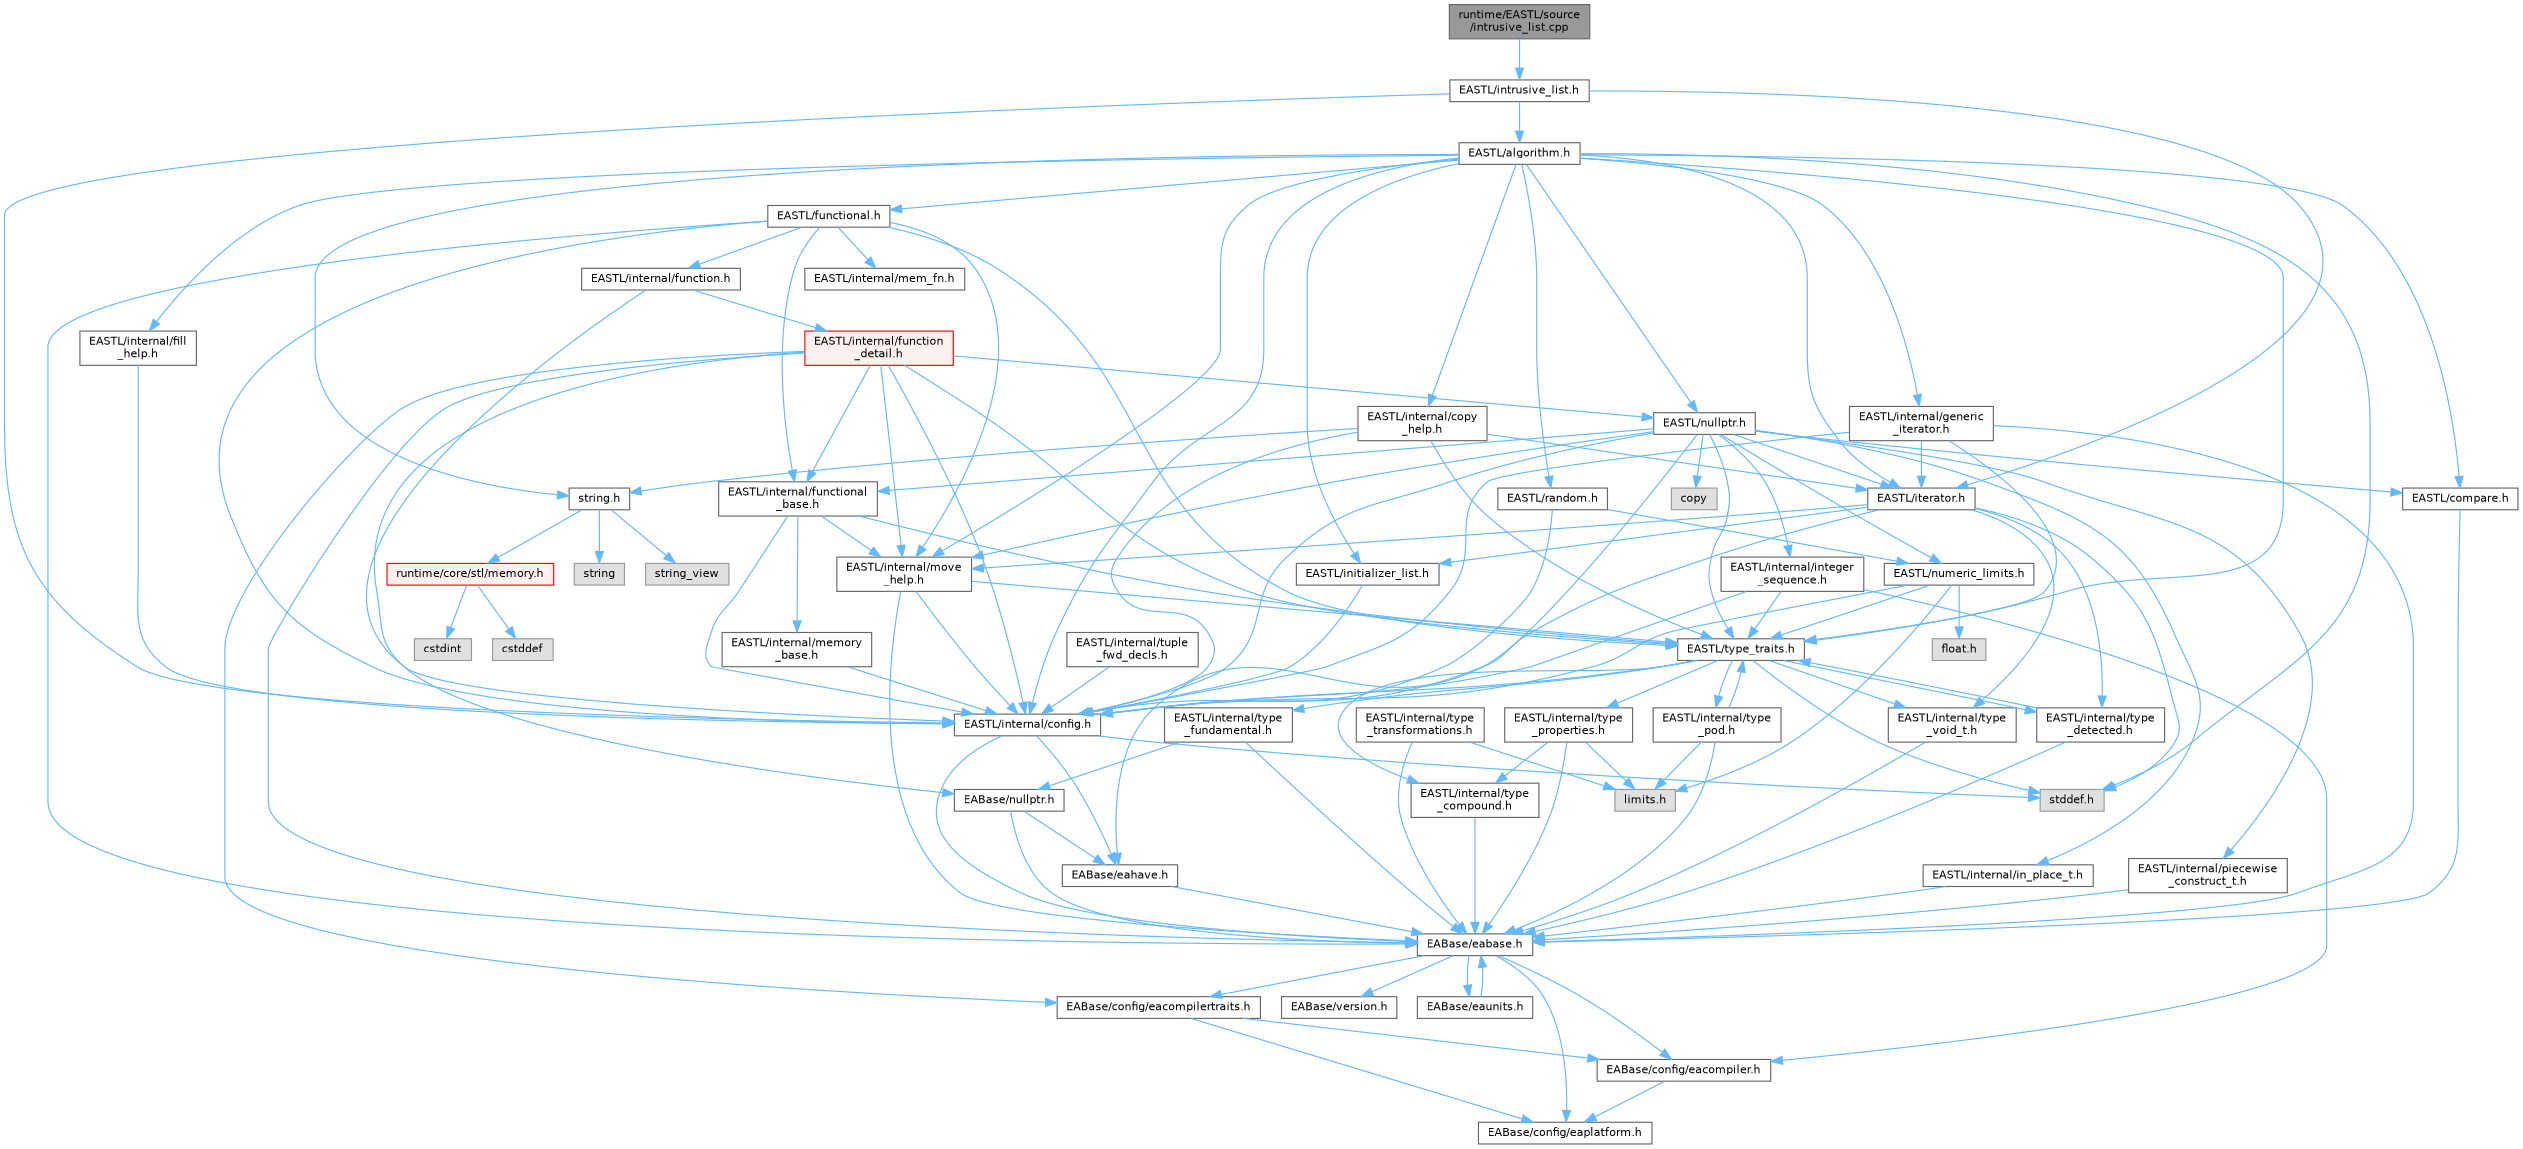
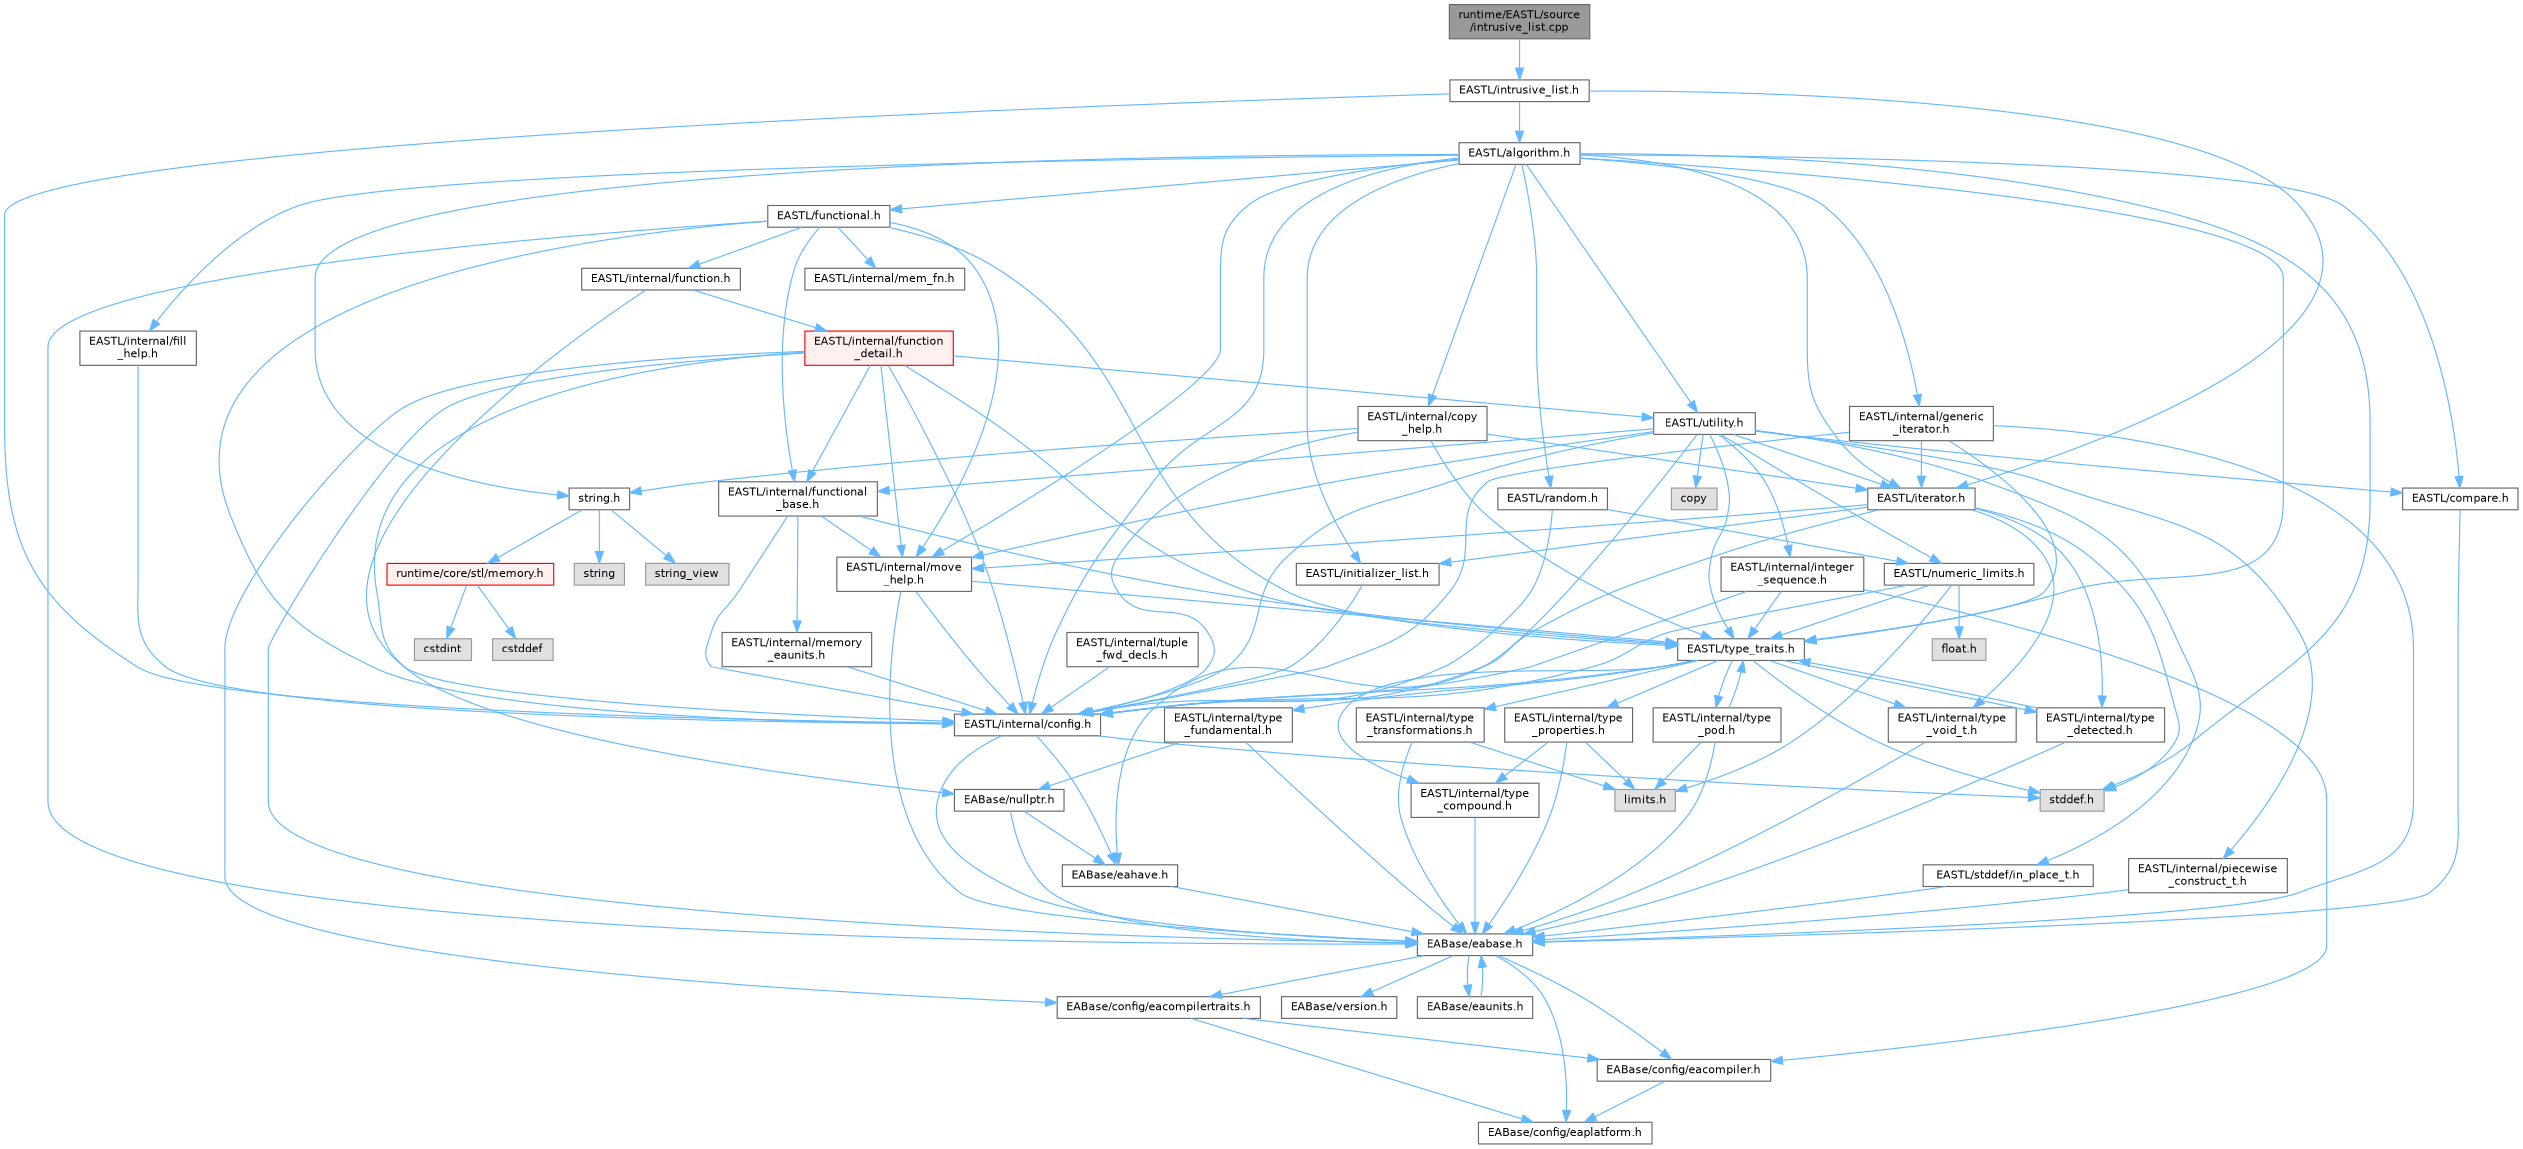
node "EASTL/nullptr.h": label "EASTL/nullptr.h" -> "EASTL/utility.h"
node "EASTL/internal/memory _base.h": label "EASTL/internal/memory _base.h" -> "EASTL/internal/memory _eaunits.h"
edge "EASTL/type_traits.h" -> "EASTL/internal/type _transformations.h": added
node "EASTL/internal/in_place_t.h": label "EASTL/internal/in_place_t.h" -> "EASTL/stddef/in_place_t.h"
